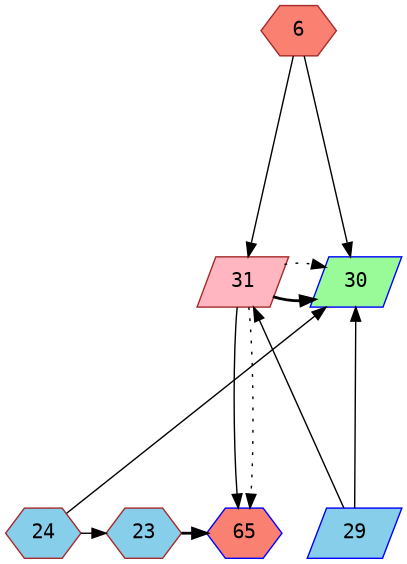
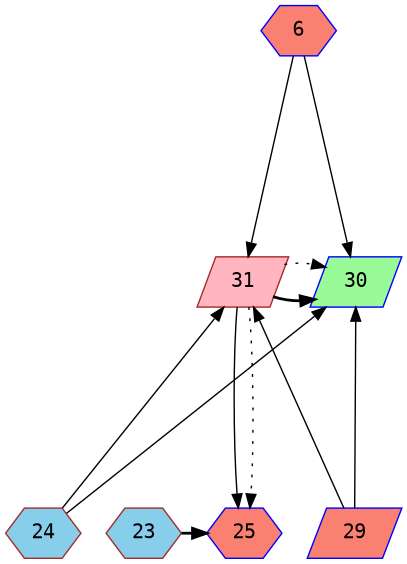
node "6": color brown -> blue
edge "24" -> "23": now "24" -> "31"
node "65": label "65" -> "25"
node "29": fillcolor skyblue -> salmon
